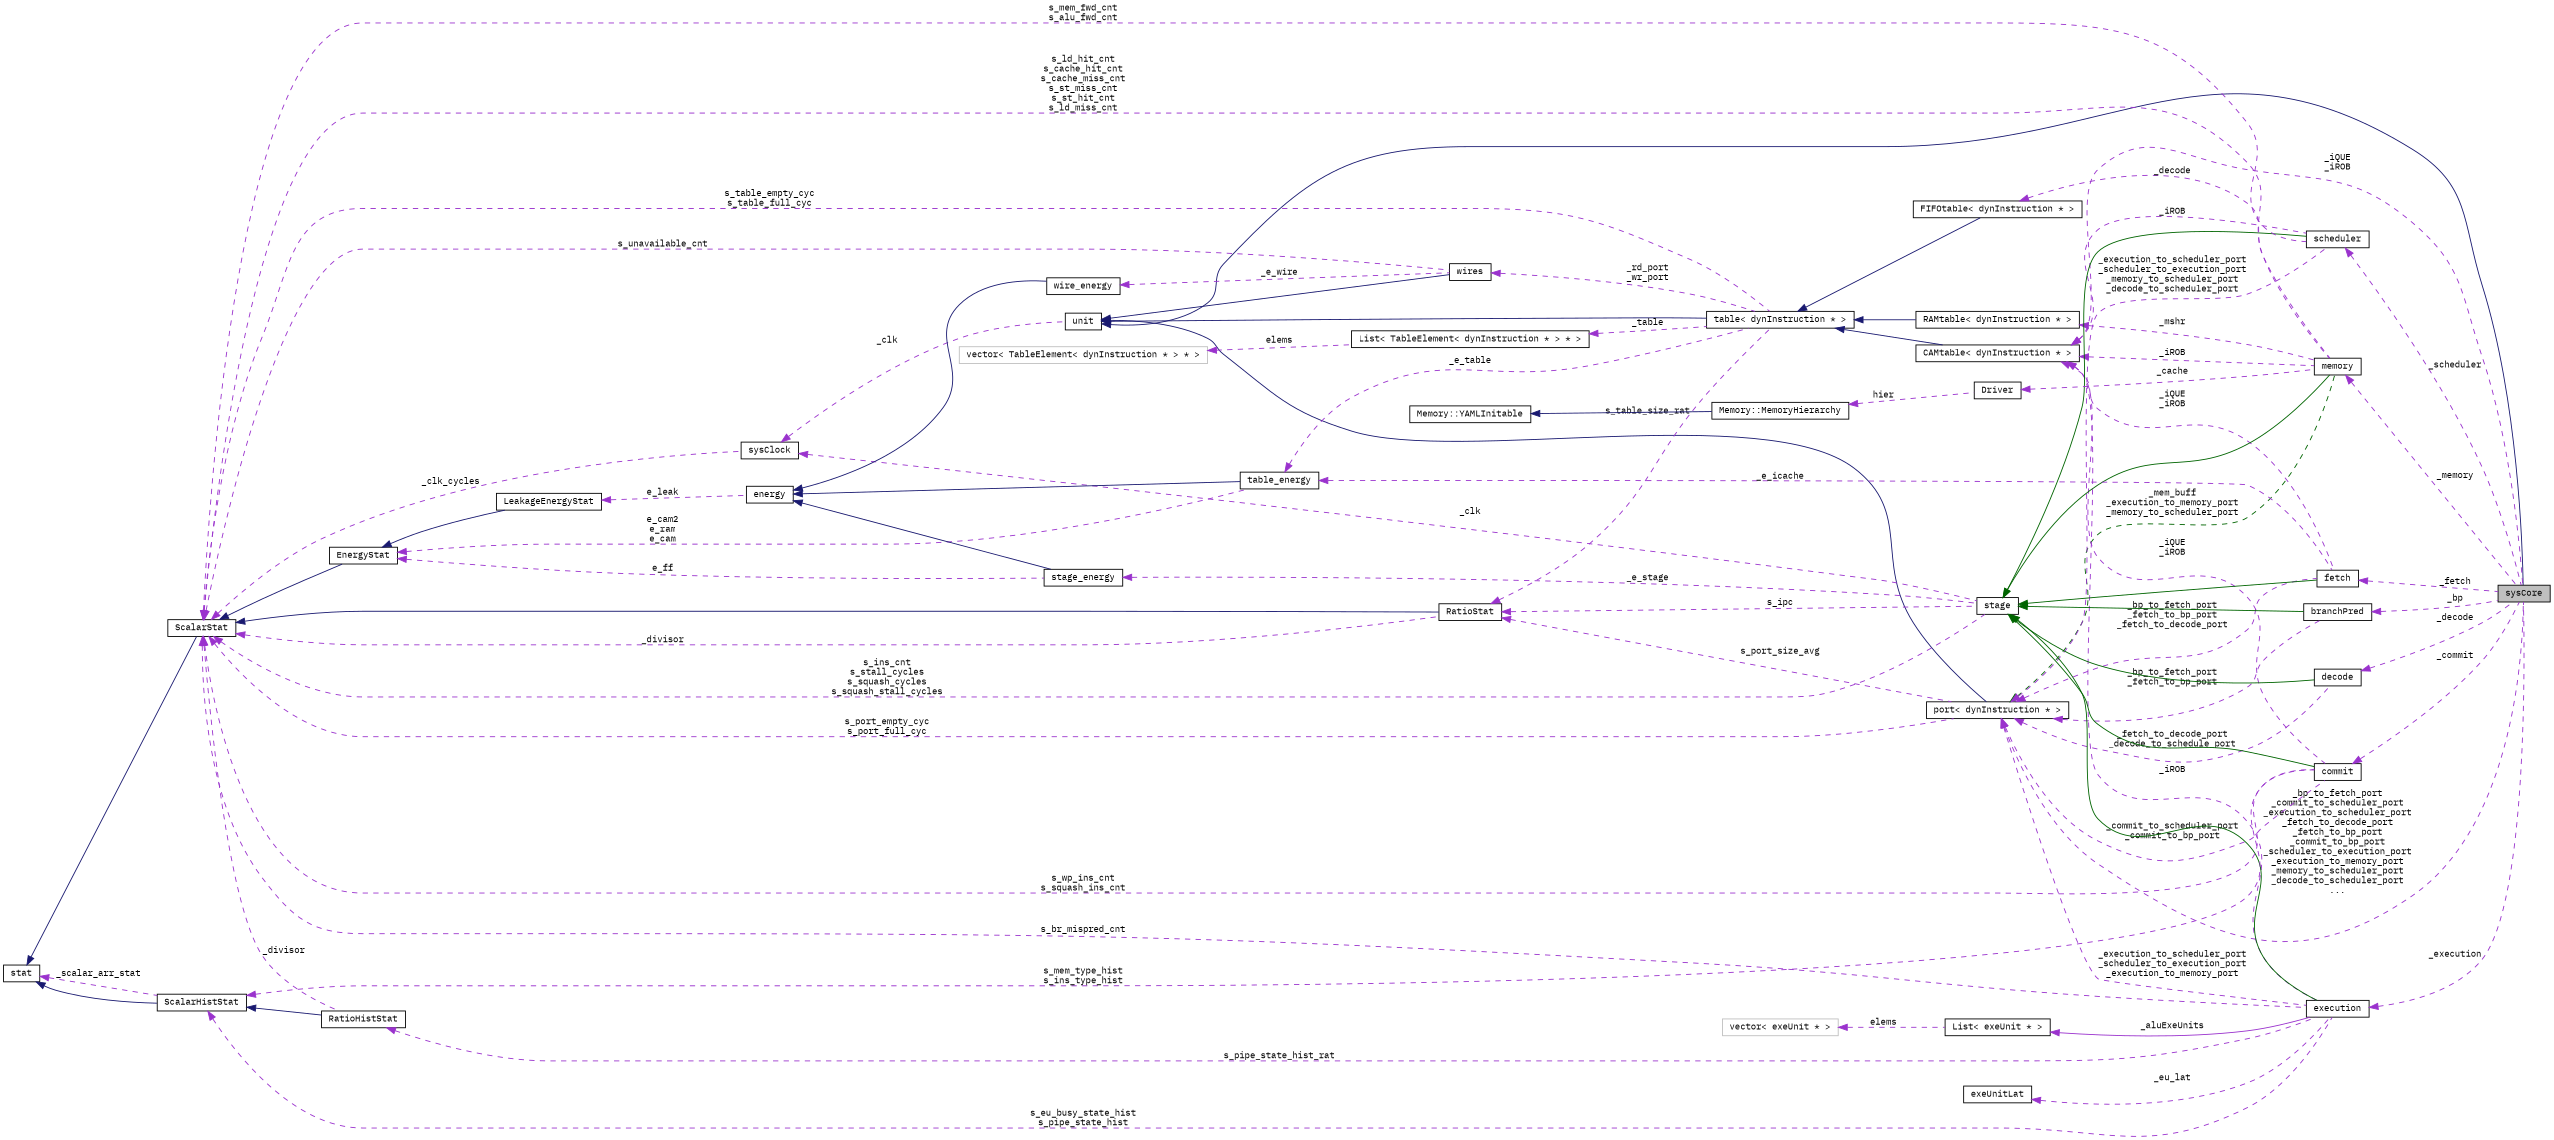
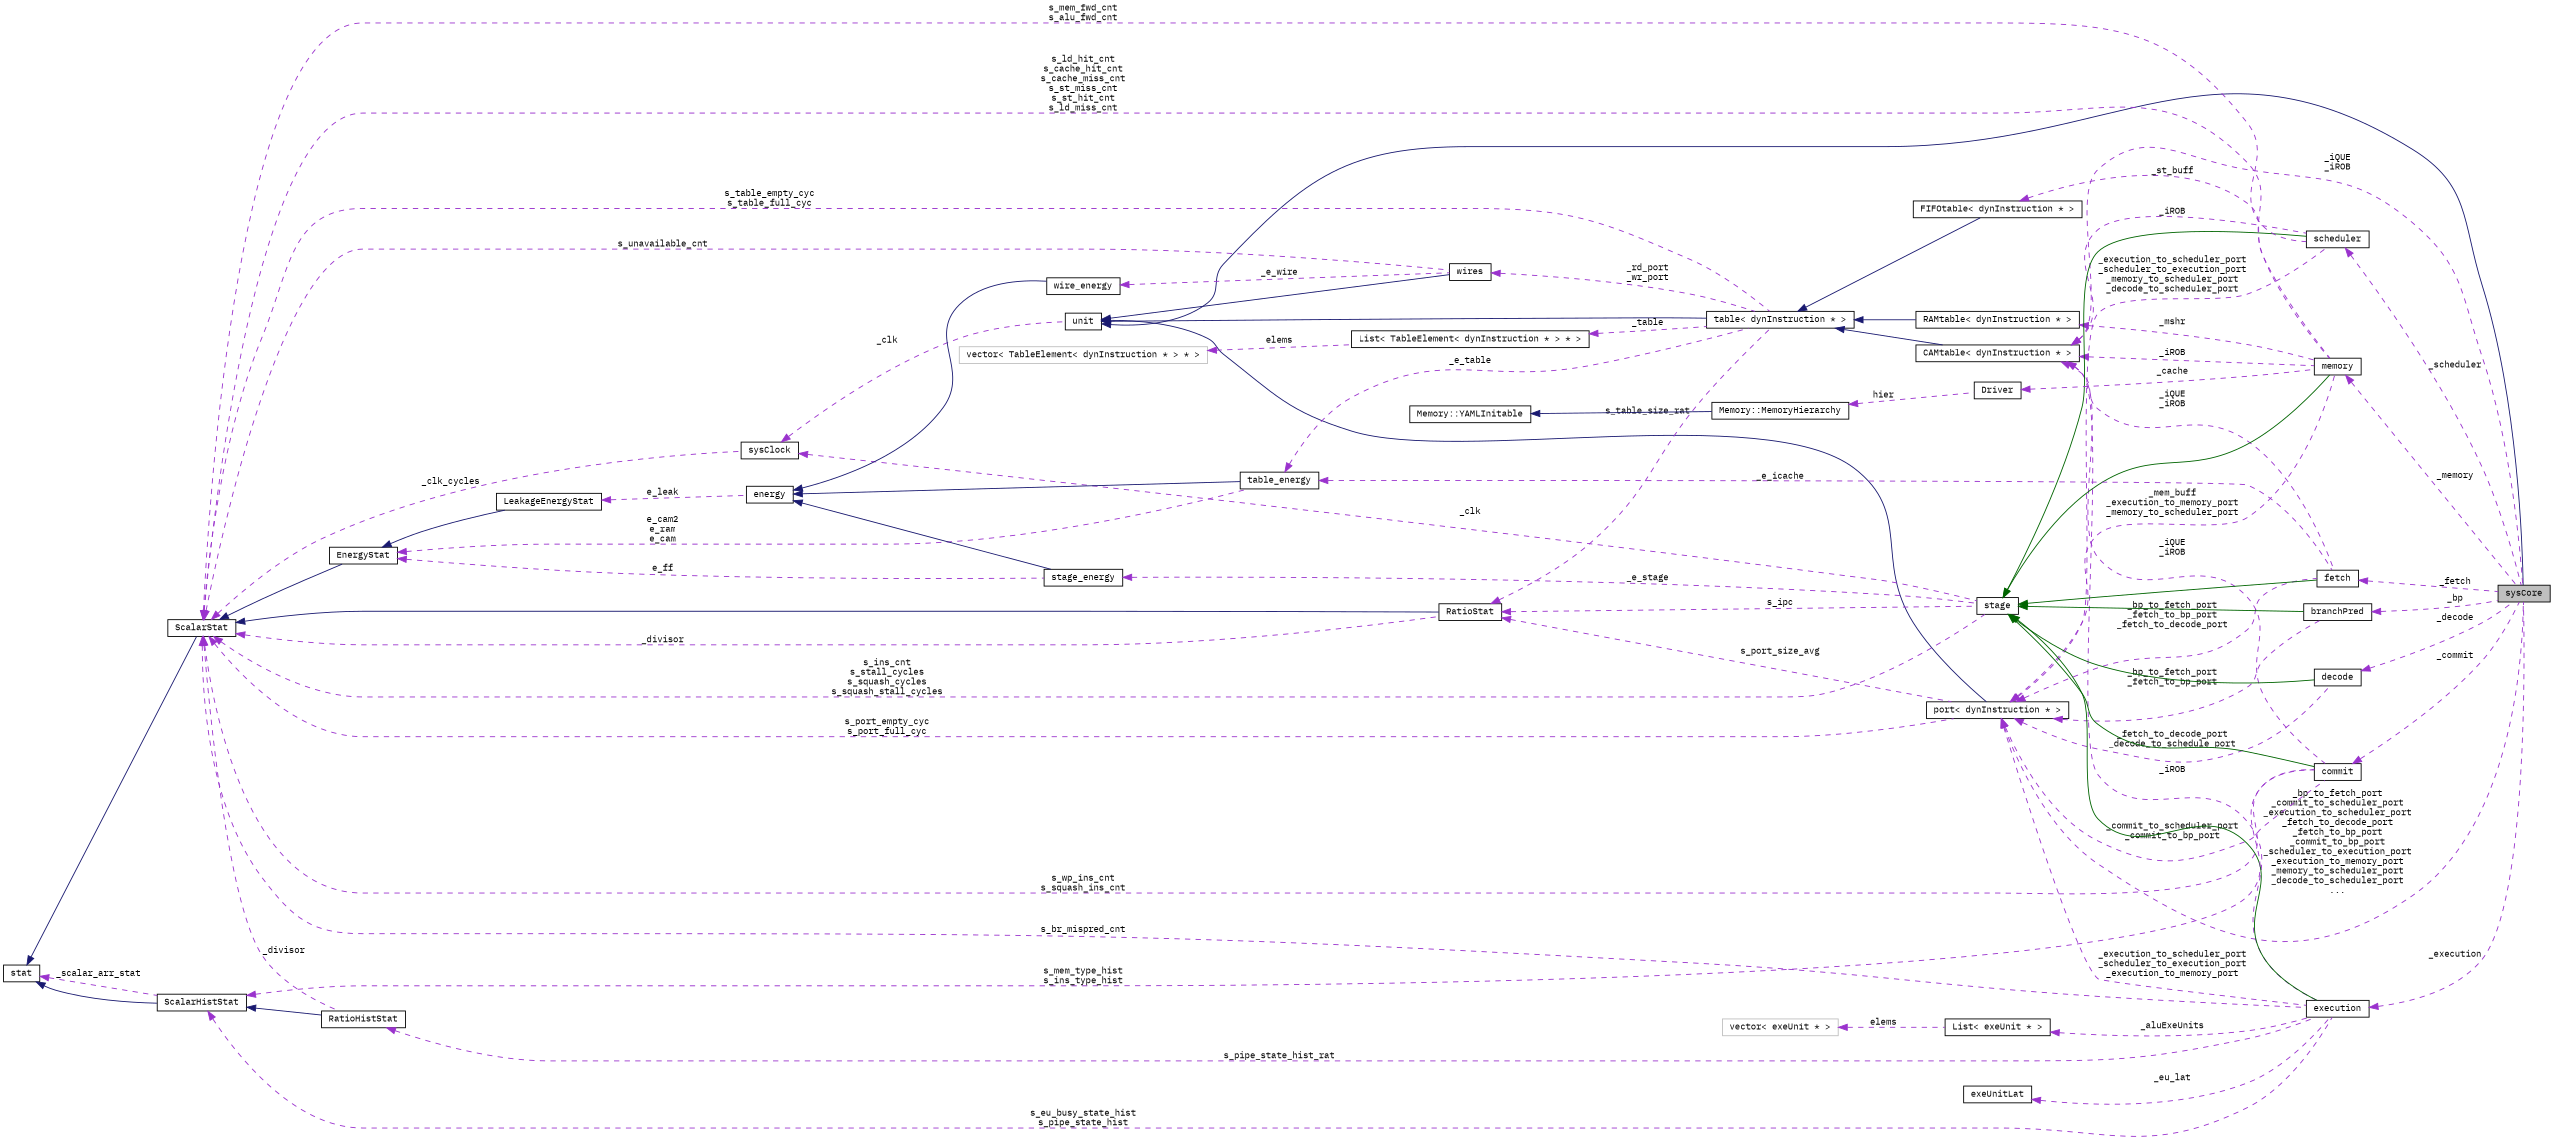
edge "memory" -> "FIFOtable< dynInstruction * >": label "_decode" -> "_st_buff"
edge "memory" -> "port< dynInstruction * >": color darkgreen -> darkorchid3
edge "execution" -> "List< exeUnit * >": style solid -> dashed
